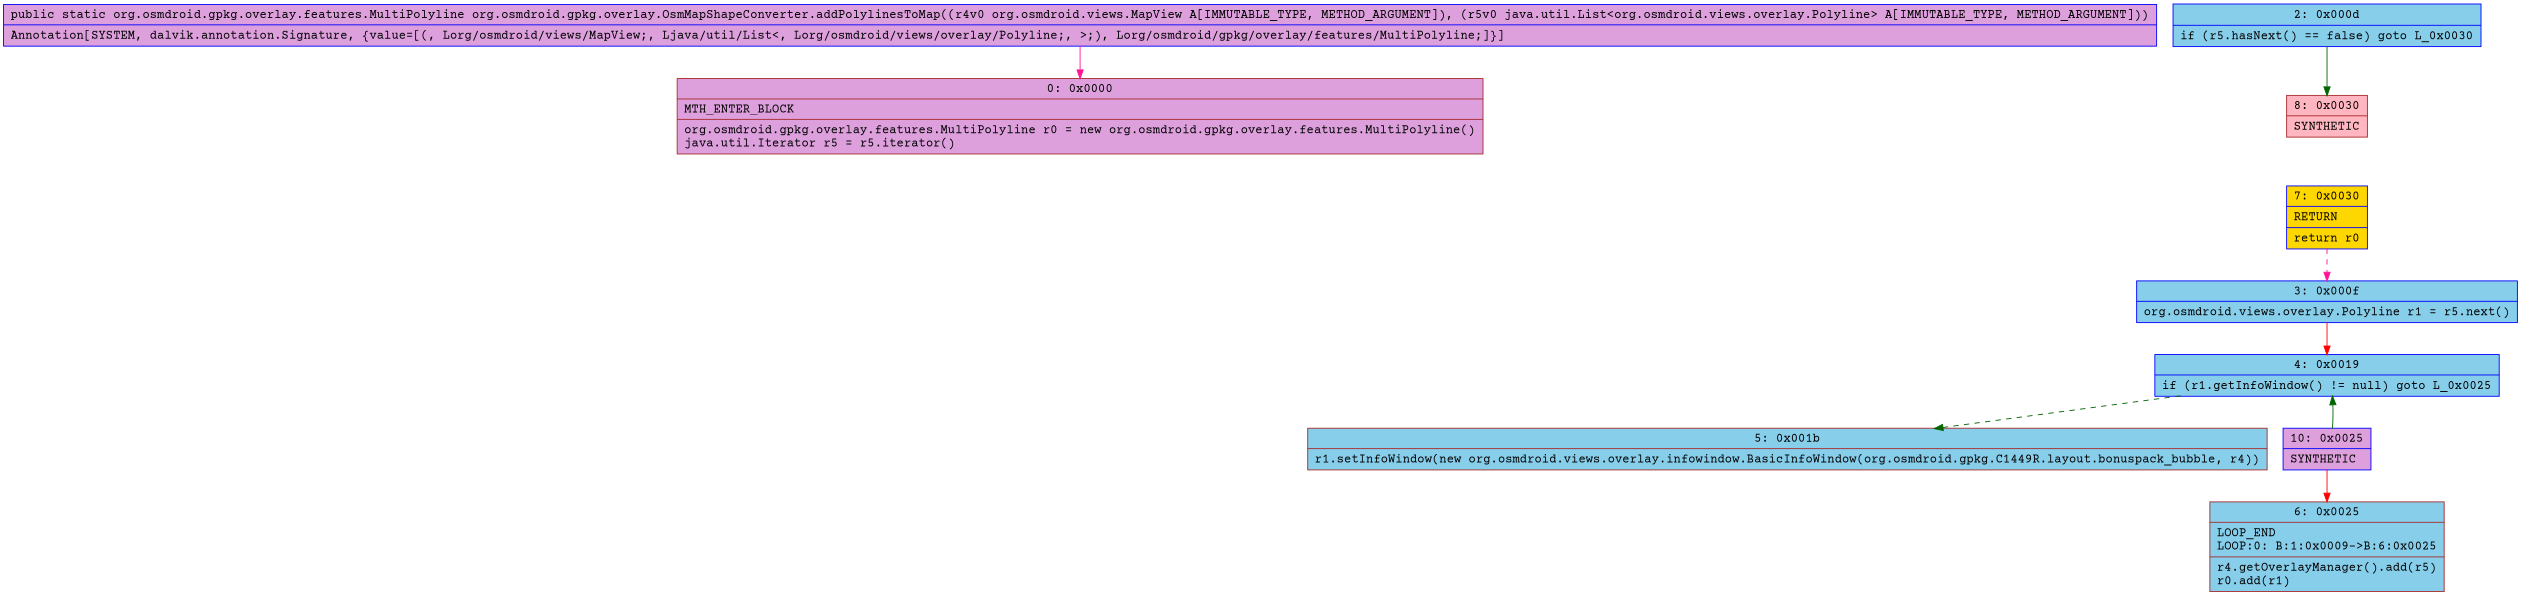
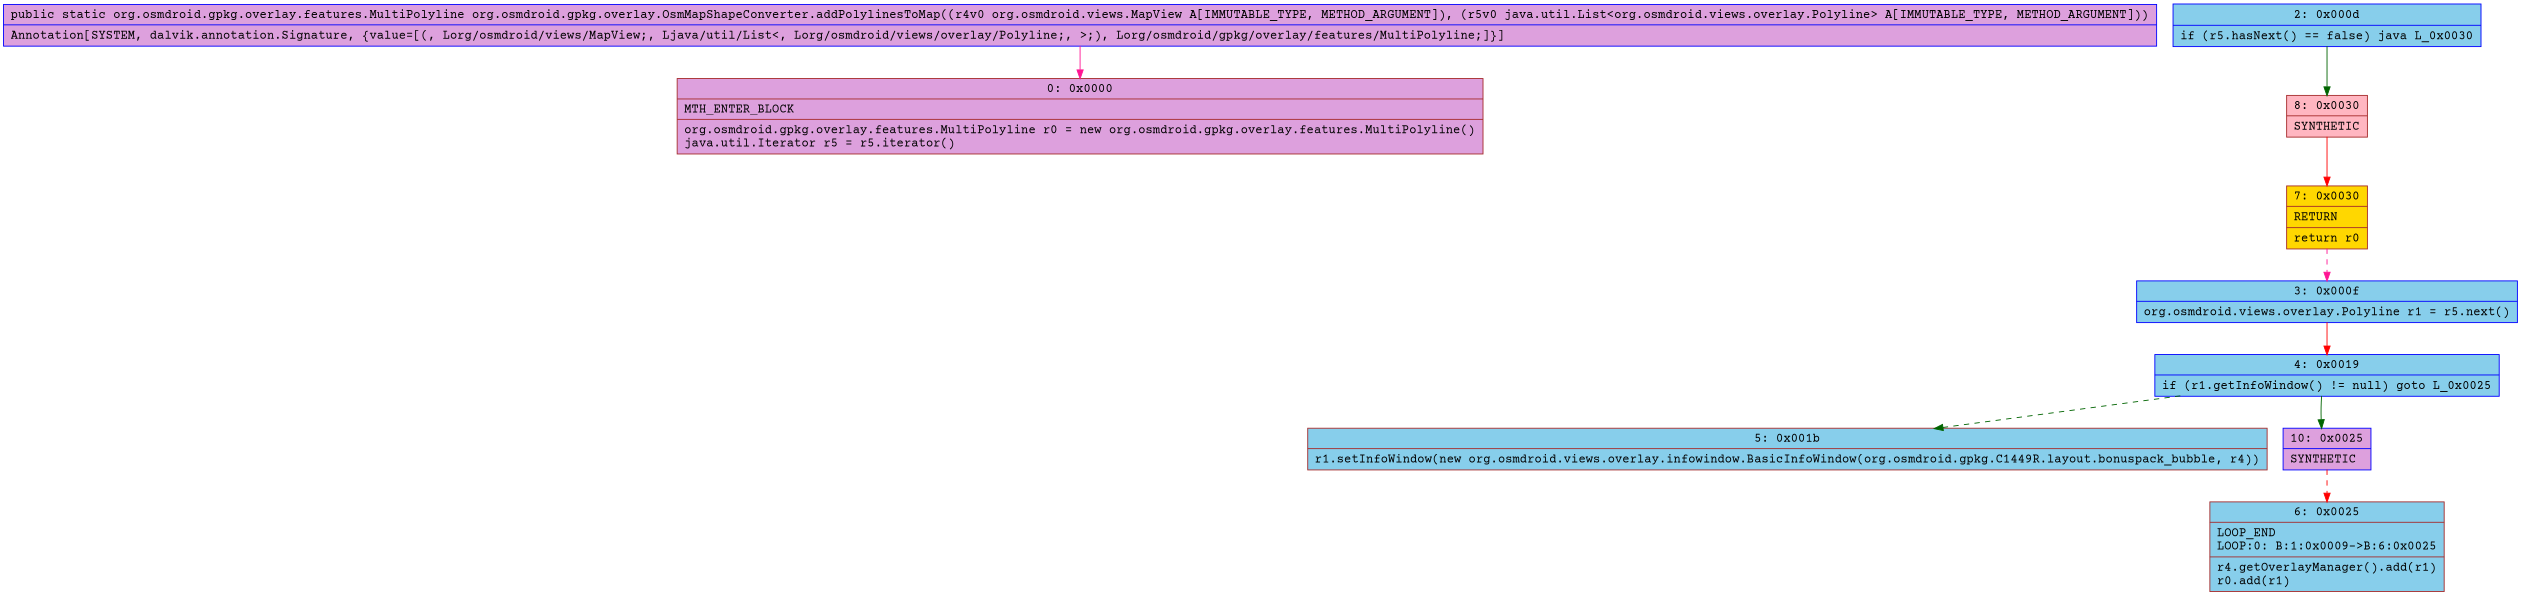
node "2: 0x000d": text "if (r5.hasNext() == false) goto L_0x0030" -> "if (r5.hasNext() == false) java L_0x0030"
edge "8: 0x0030" -> "7: 0x0030": added
node "7: 0x0030": color blue -> brown
edge "10: 0x0025" -> "4: 0x0019": reversed
edge "10: 0x0025" -> "6: 0x0025": style solid -> dashed
node "6: 0x0025": text "r4.getOverlayManager().add(r5)" -> "r4.getOverlayManager().add(r1)"
